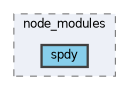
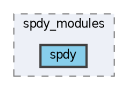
cluster "node_modules": label "node_modules" -> "spdy_modules"
